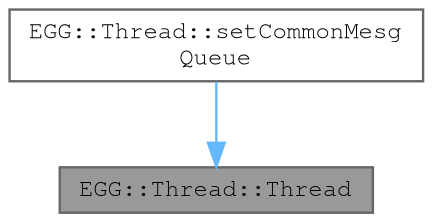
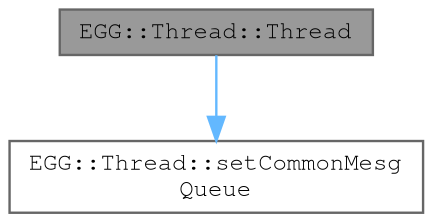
edge "EGG::Thread::setCommonMesg Queue" -> "EGG::Thread::Thread": reversed
